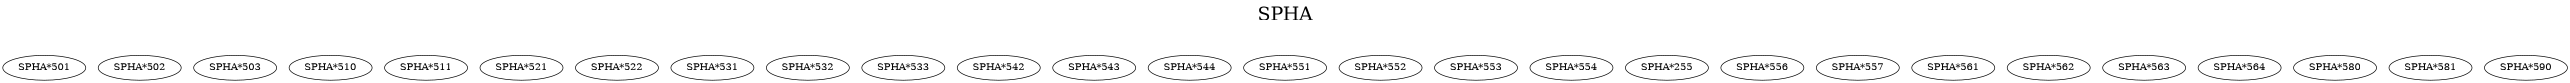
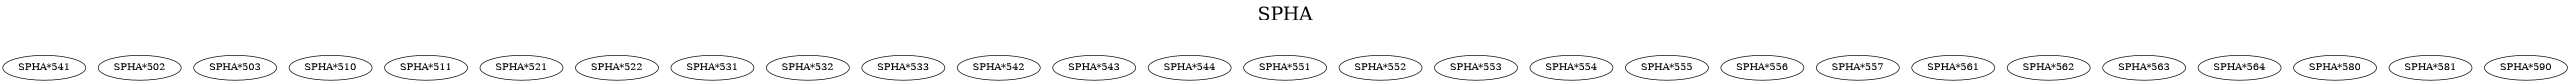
node "SPHA*501": label "SPHA*501" -> "SPHA*541"
node "SPHA*255": label "SPHA*255" -> "SPHA*555"
